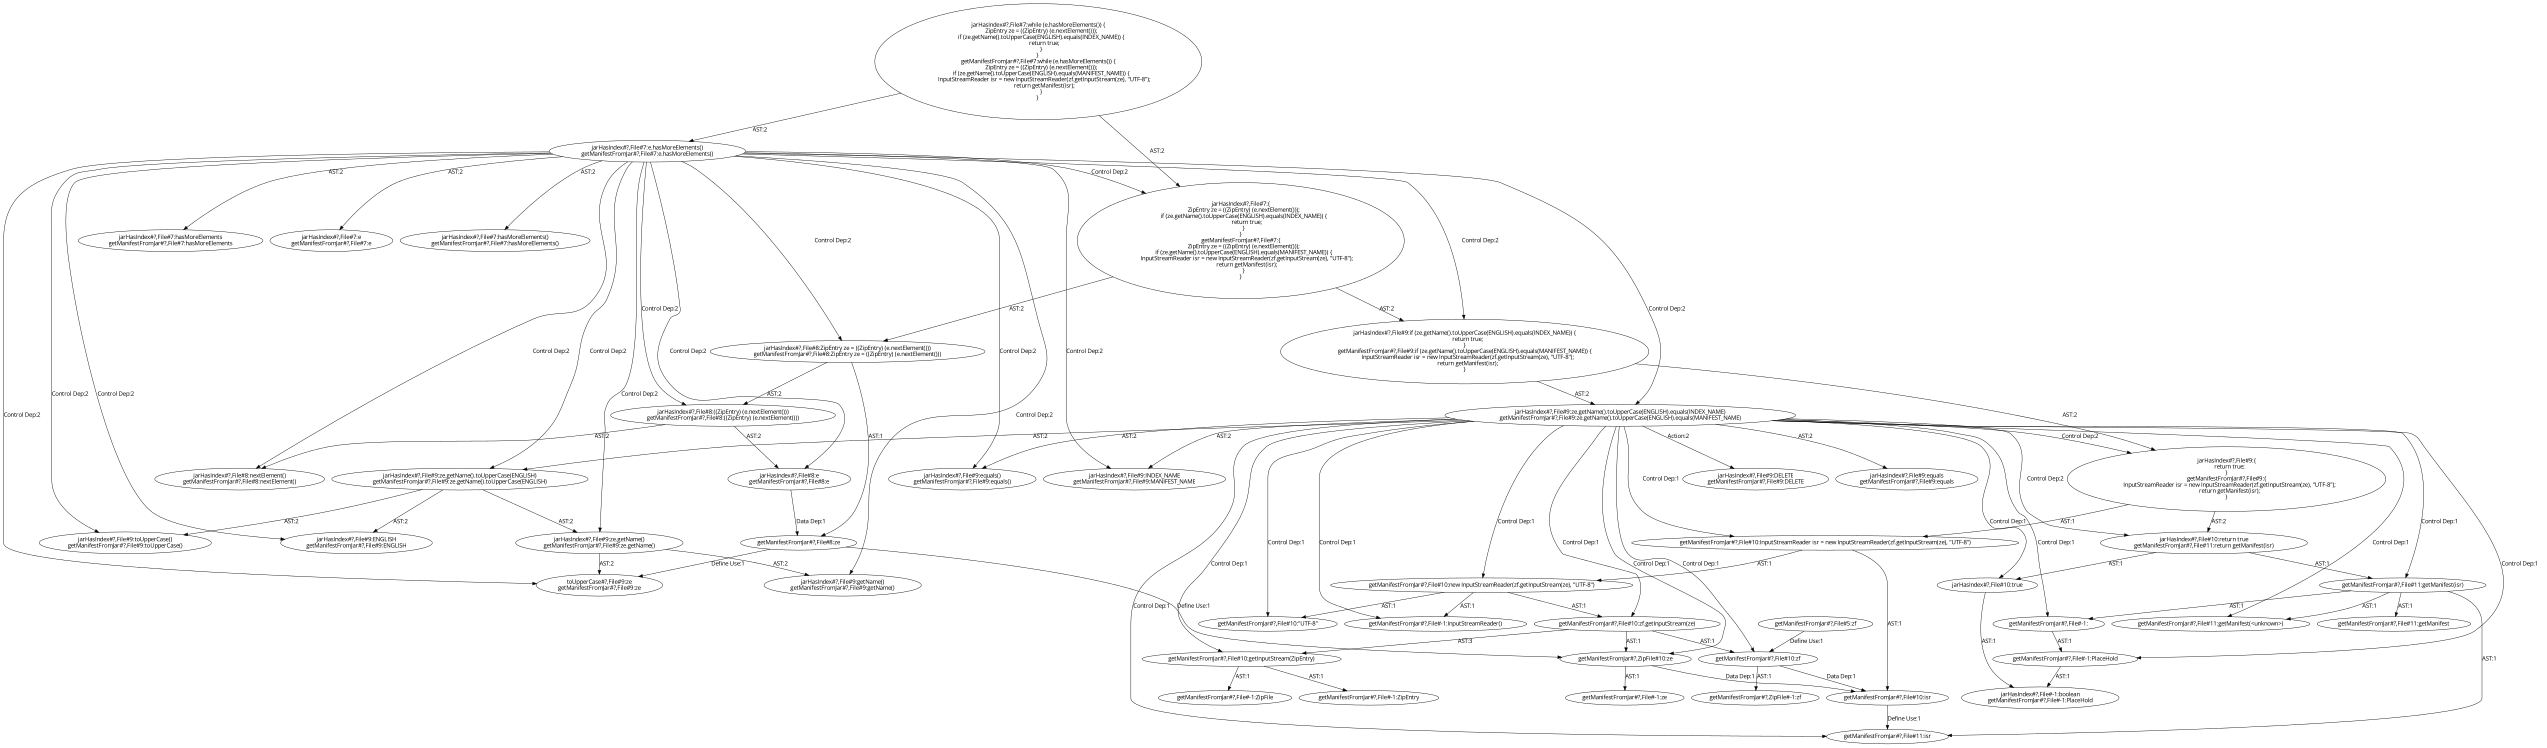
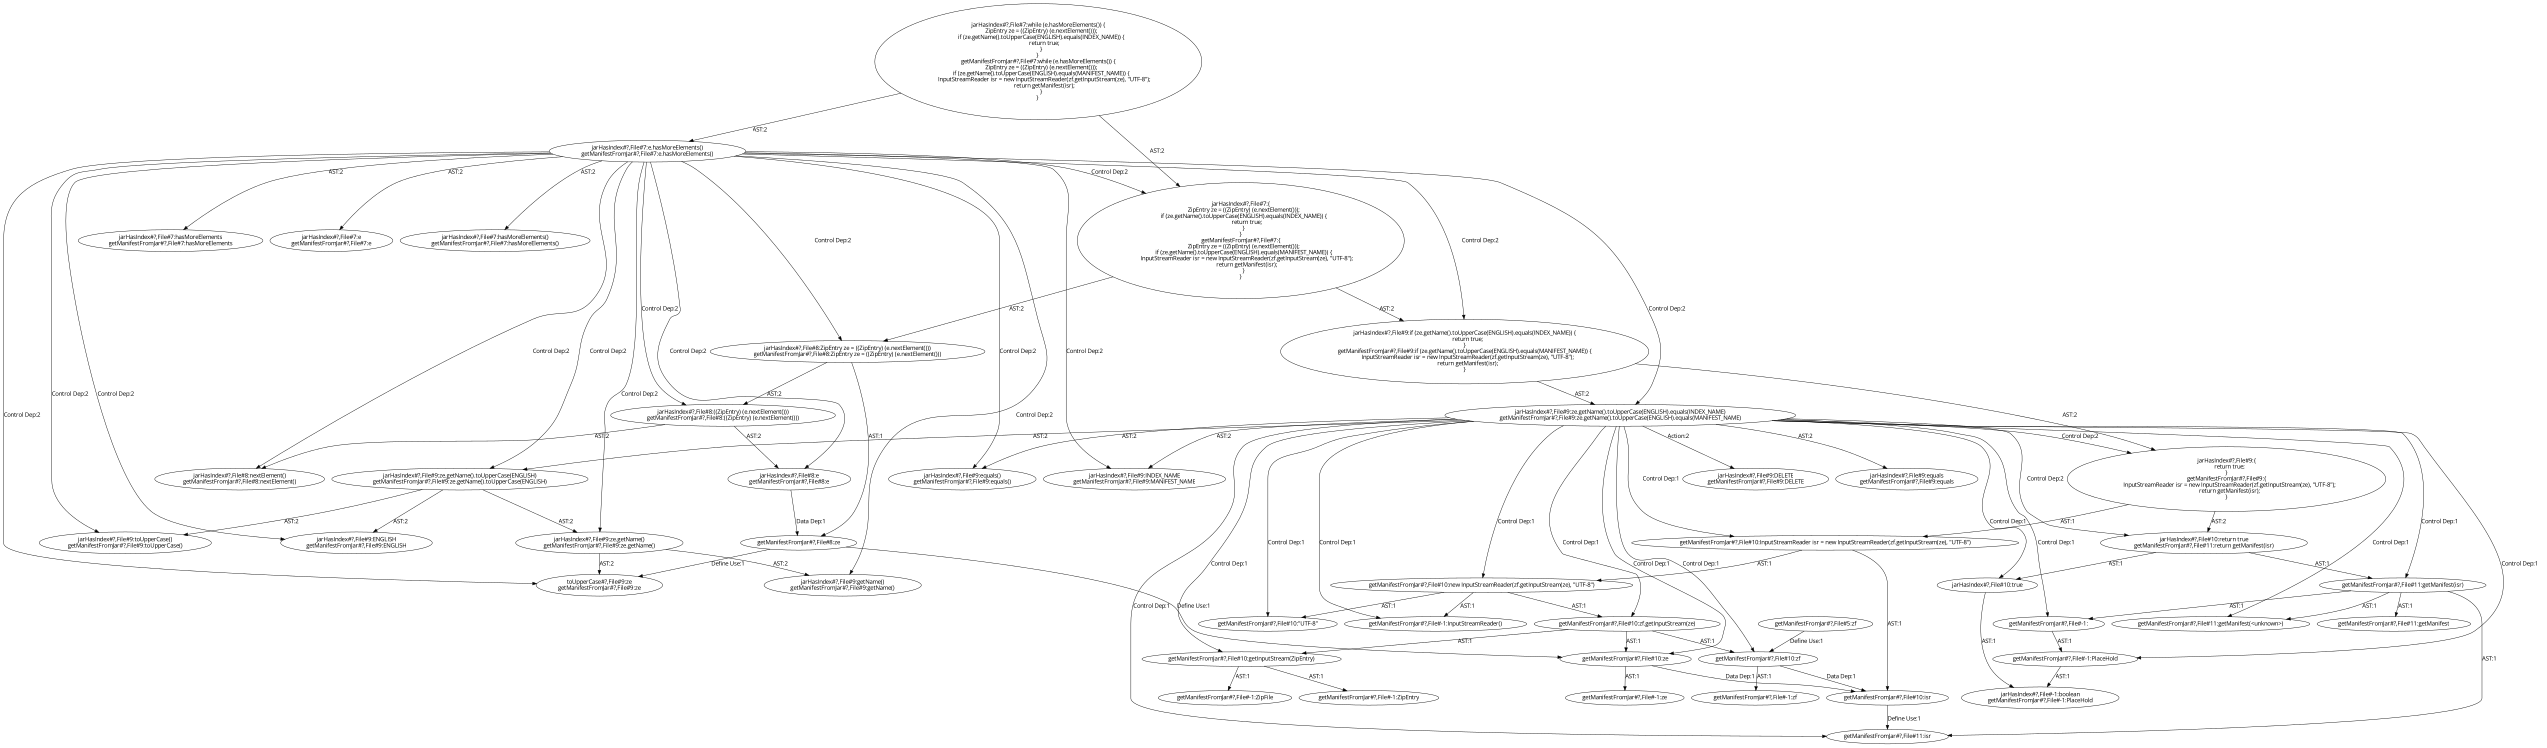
edge "getManifestFromJar#?,File#10:zf.getInputStream(ze)" -> "getManifestFromJar#?,File#10:getInputStream(ZipEntry)": label "AST:3" -> "AST:1"
node "getManifestFromJar#?,ZipFile#10:ze": label "getManifestFromJar#?,ZipFile#10:ze" -> "getManifestFromJar#?,File#10:ze"
node "getManifestFromJar#?,ZipFile#-1:zf": label "getManifestFromJar#?,ZipFile#-1:zf" -> "getManifestFromJar#?,File#-1:zf"
